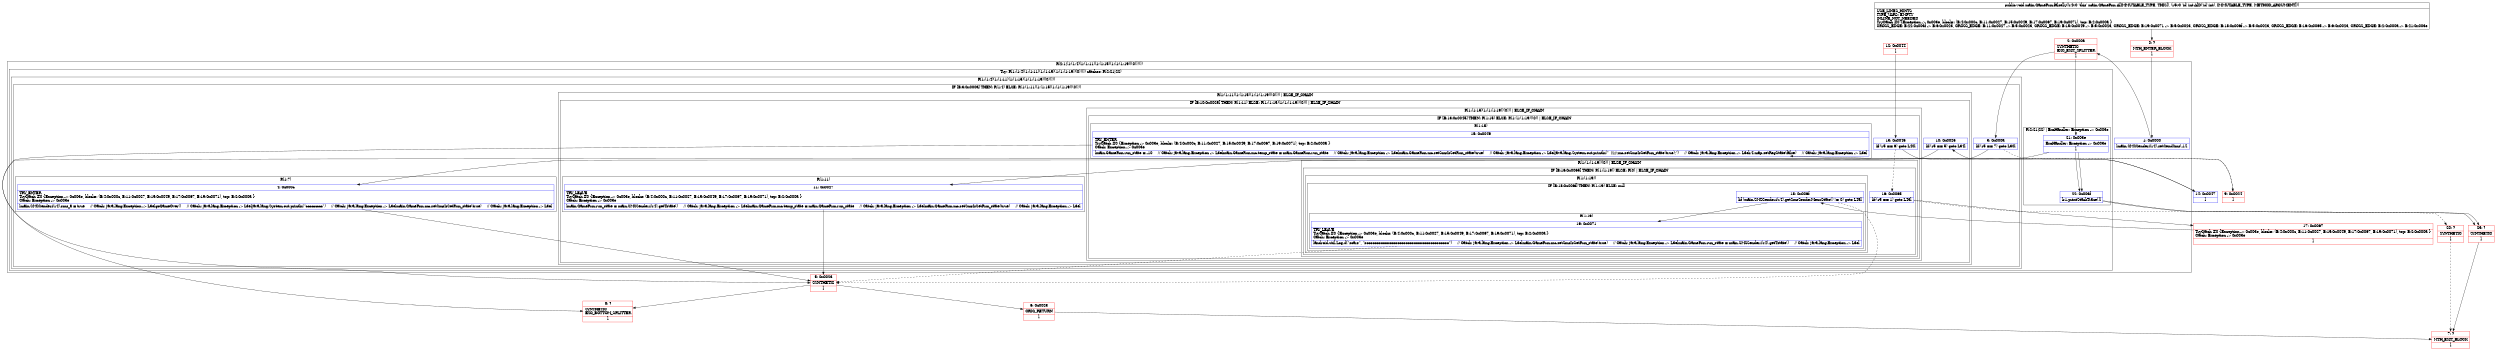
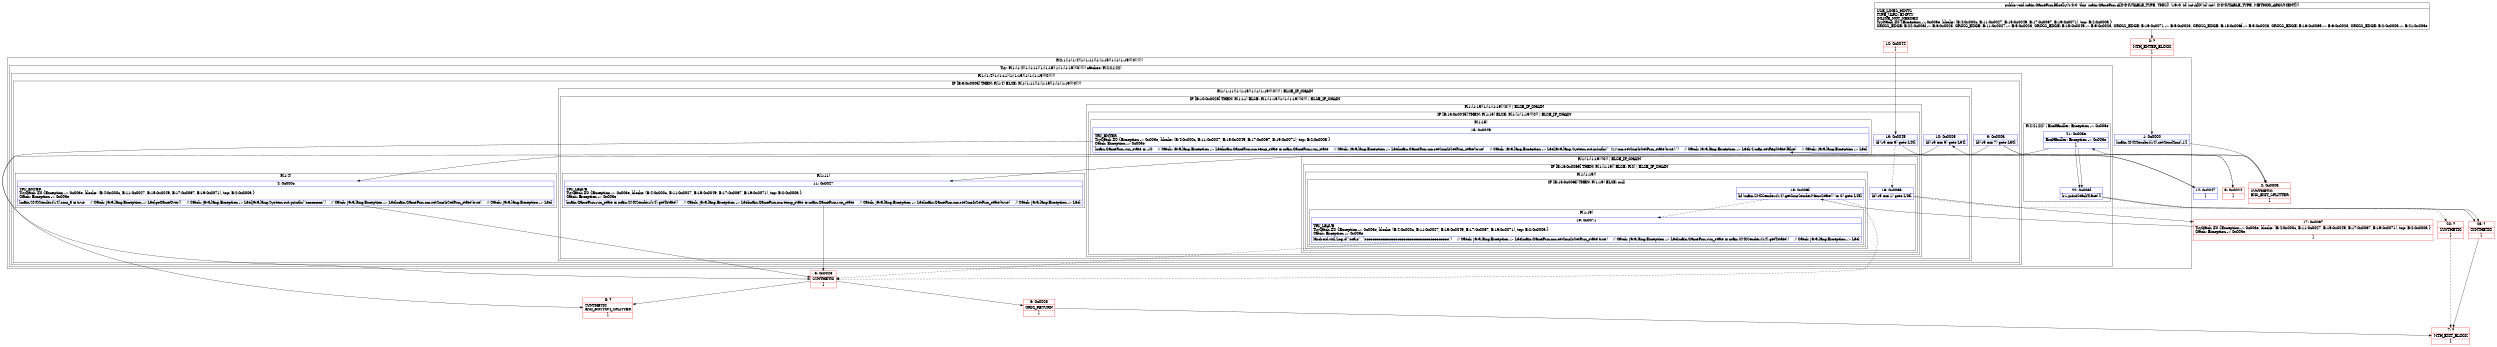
edge "2: 0x000a" -> "3: 0x000a": reversed
cluster "R(1:7)": label "R(1:7)" -> "R(1:4)"
edge "18: 0x006f" -> "19: 0x0071": style solid -> dashed
